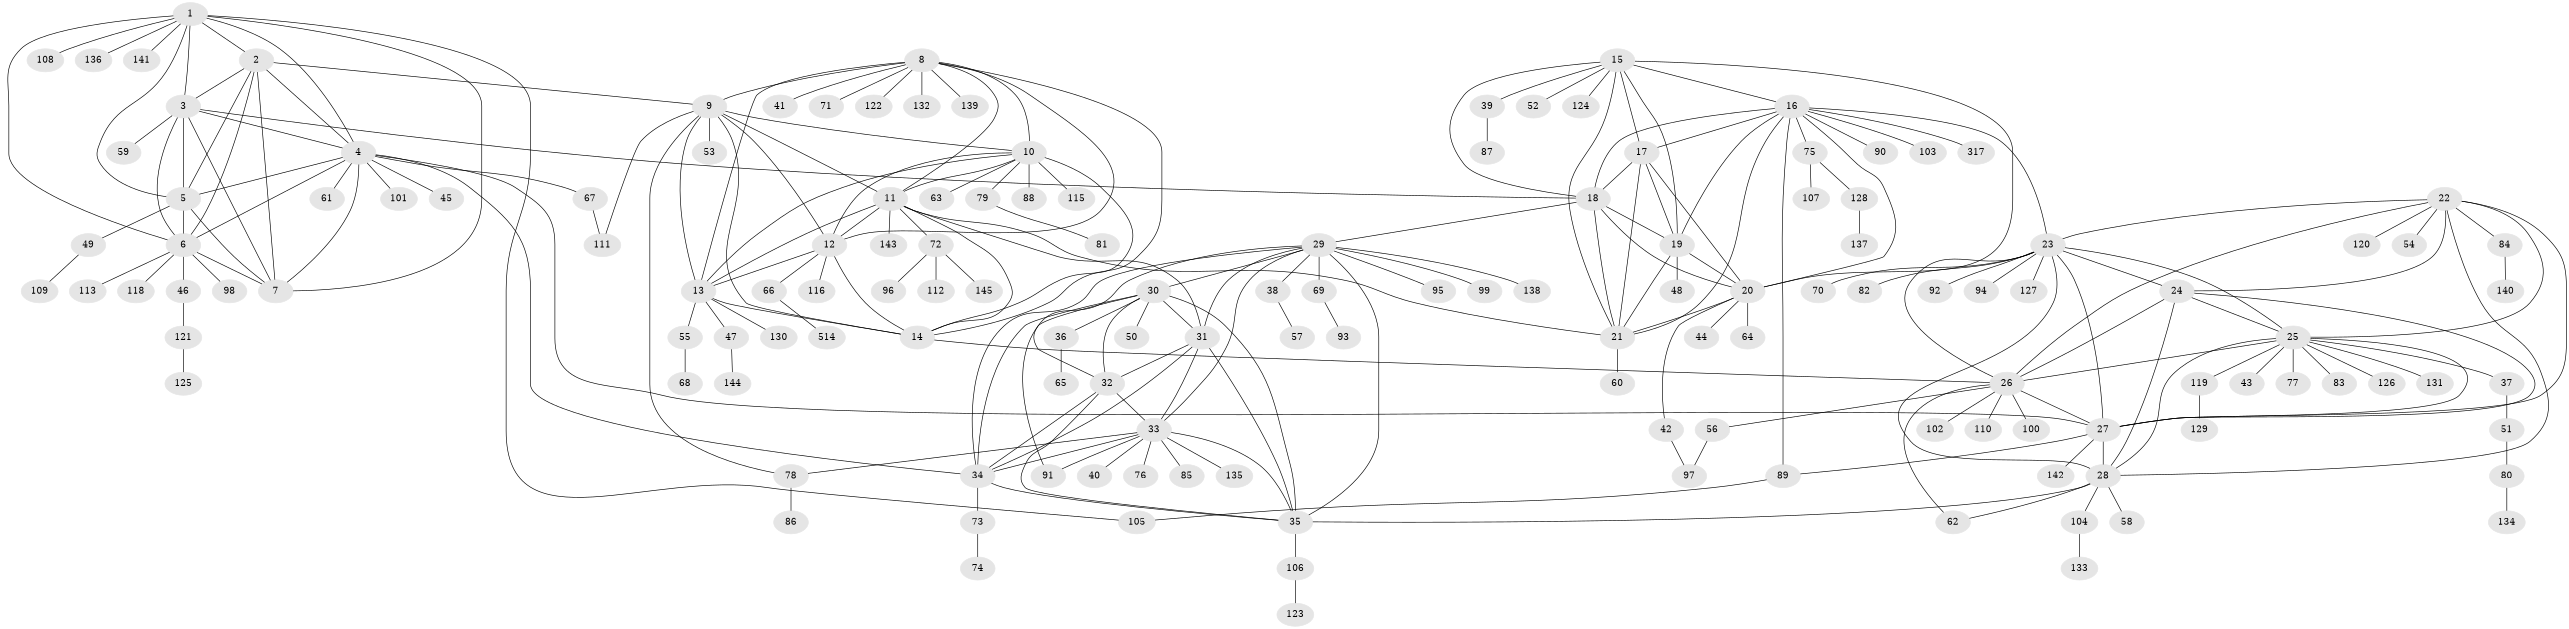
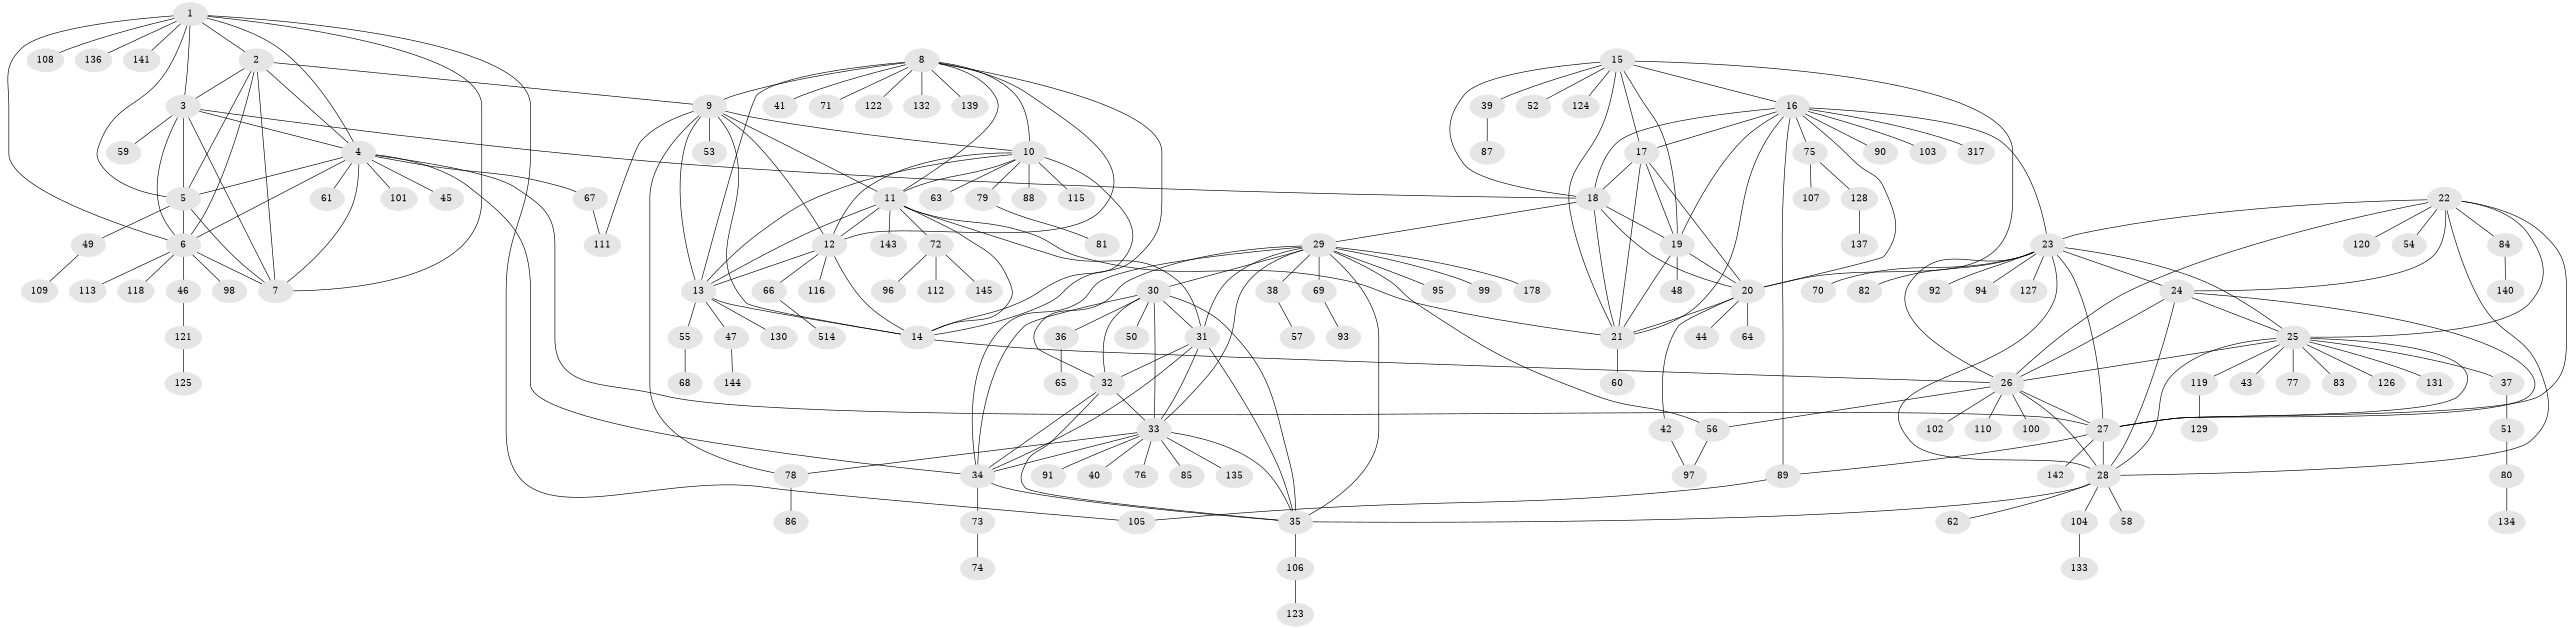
node "138": label "138" -> "178"
edge "30" -- "91": now "30" -- "33"
edge "29" -- "56": added
edge "26" -- "62": now "26" -- "28"
